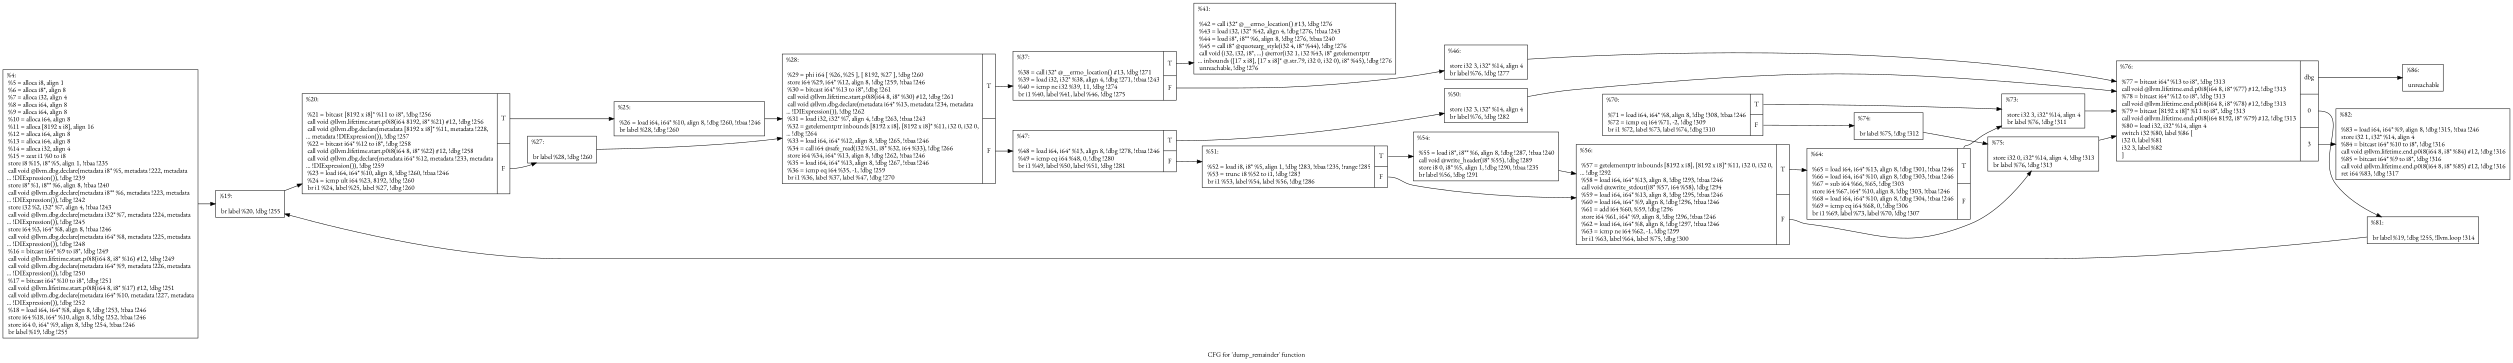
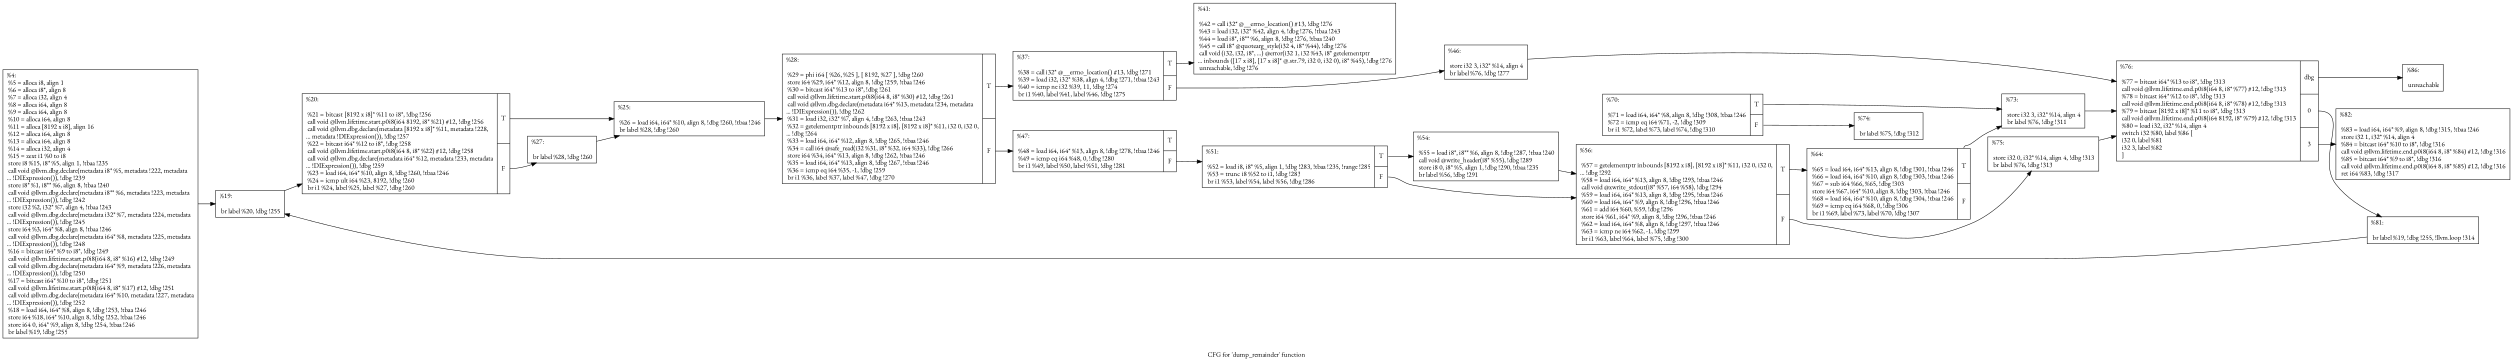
node "%50:": removed
edge "%74:" -> "%75:": removed
edge "%27:" -> "%28:": now "%27:" -> "%25:"
